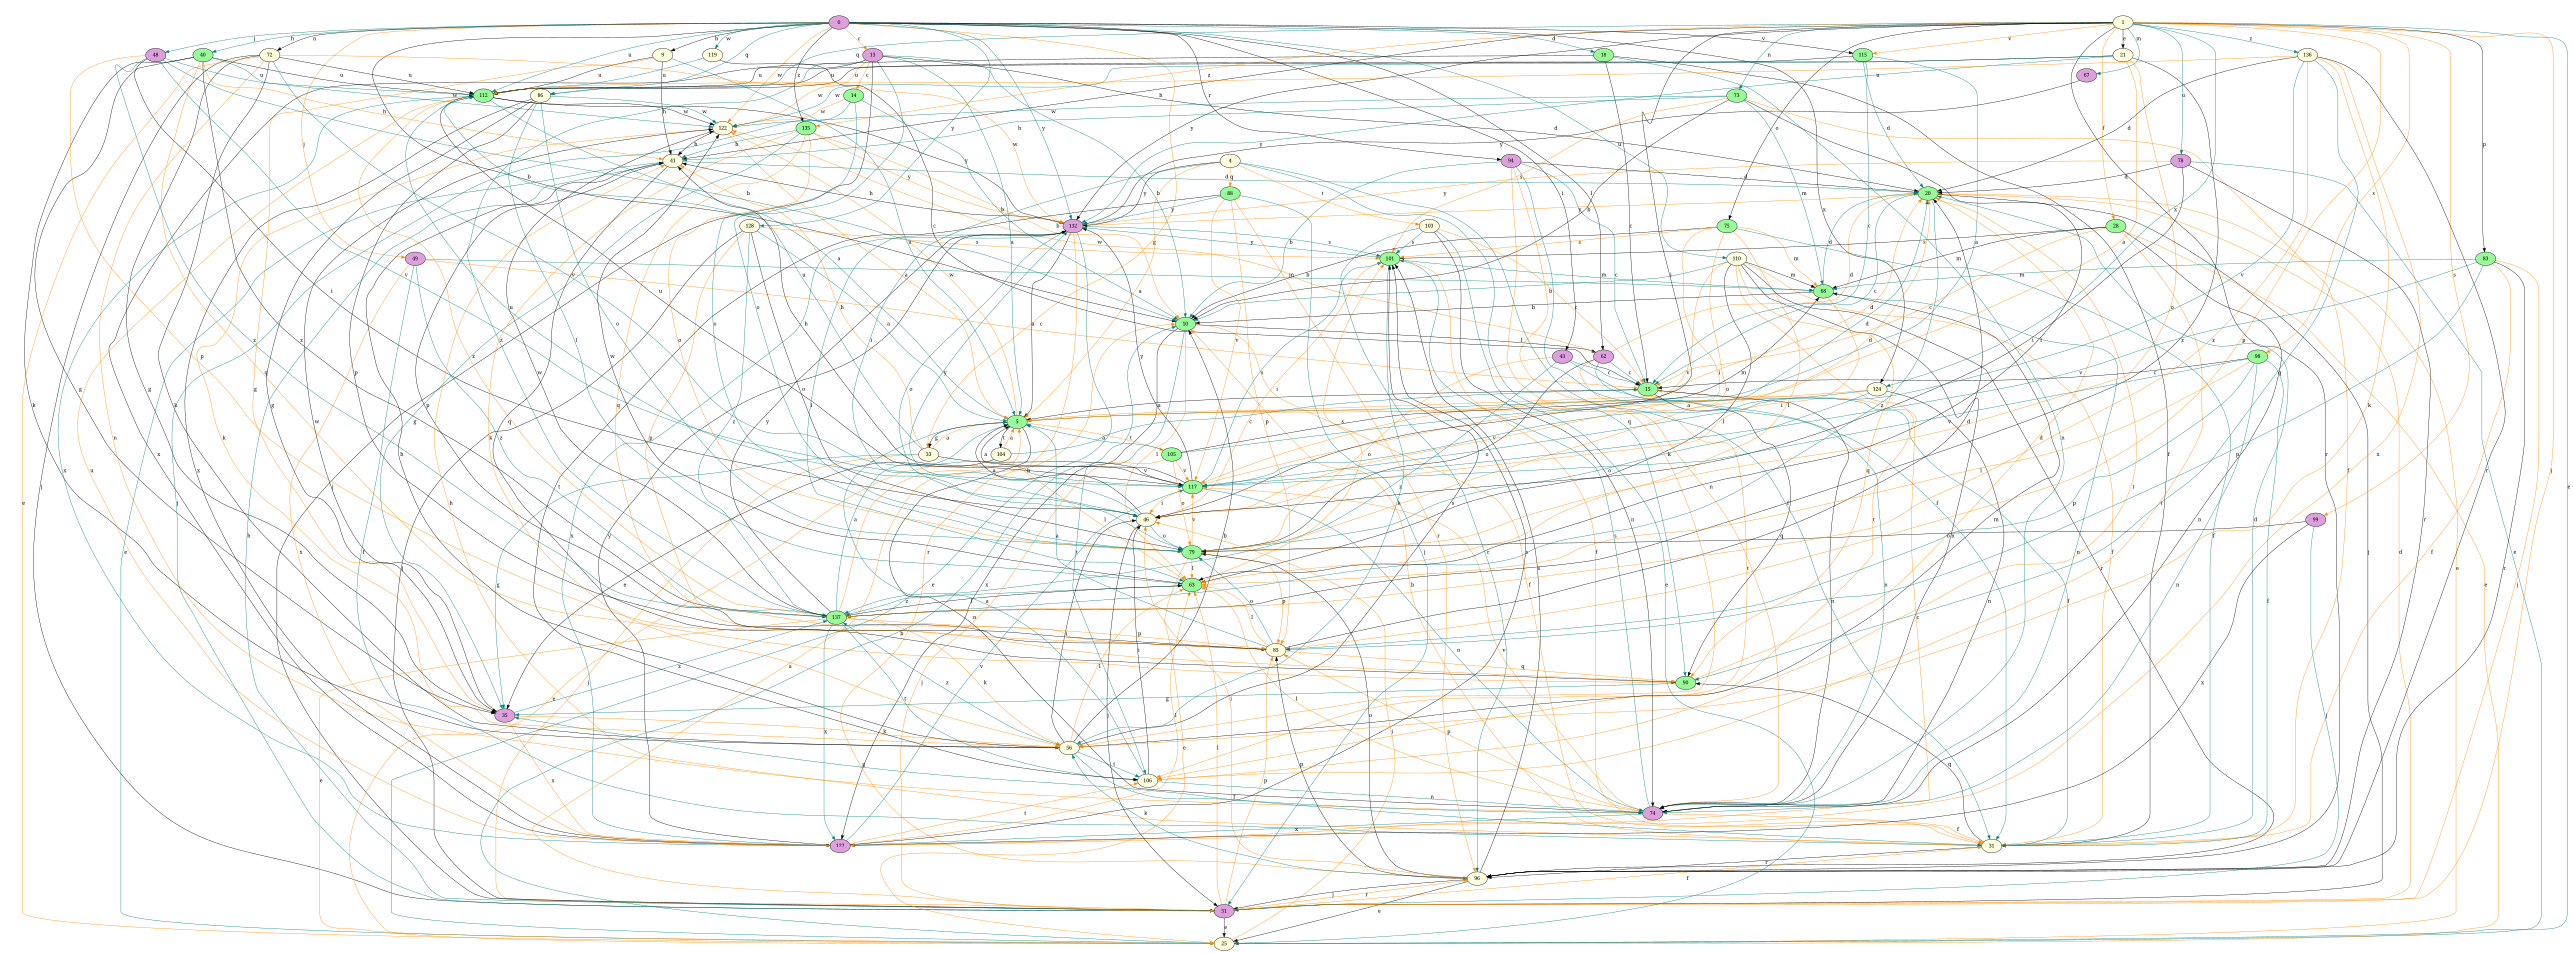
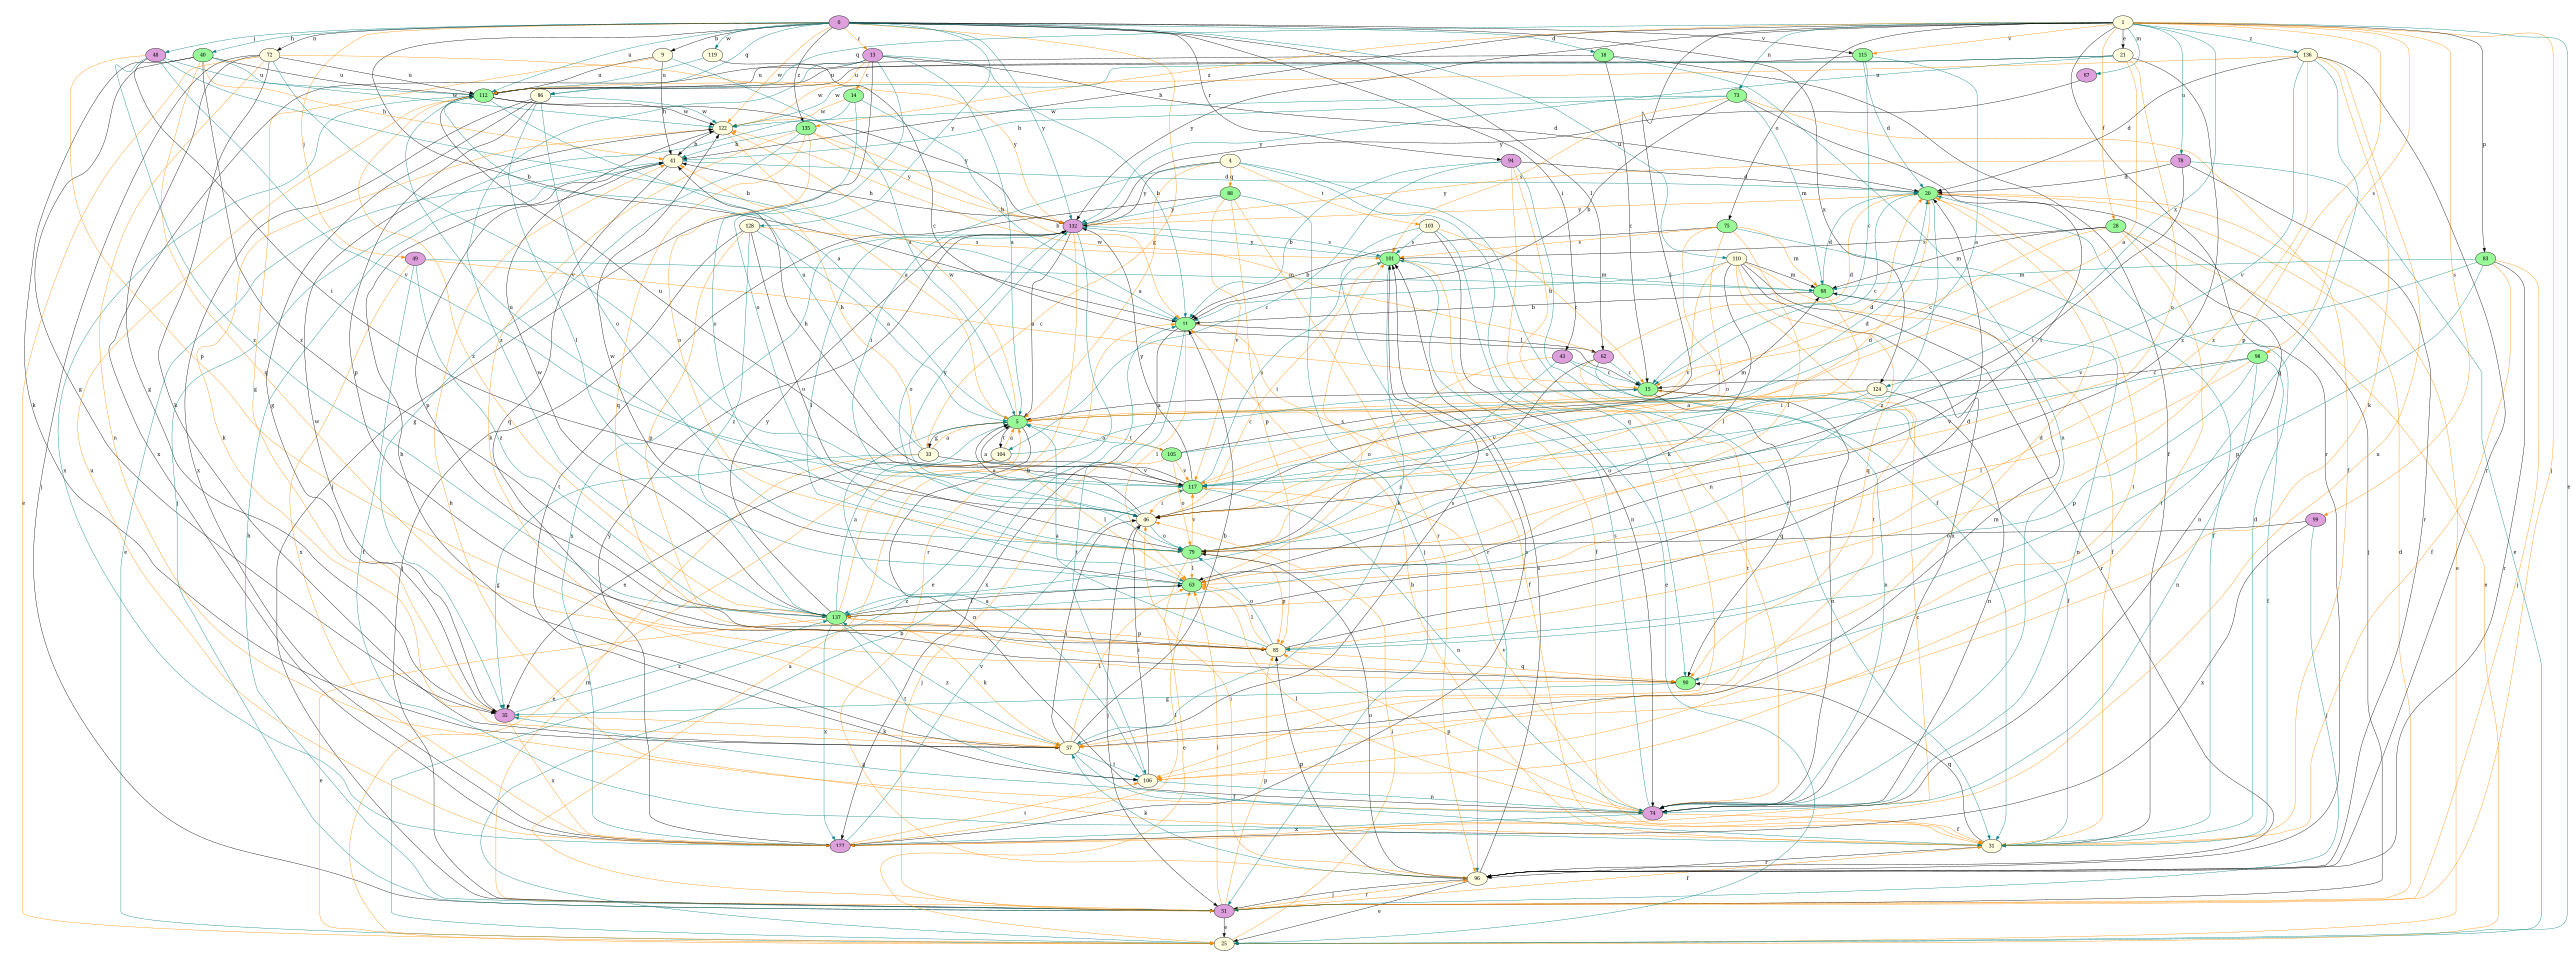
edge "72" -> "132": label "w" -> "y"
edge "94" -> "15": now "94" -> "104"
node "10": label "10" -> "11"
edge "33" -> "51": label "j" -> "m"
node "56": label "56" -> "57"
